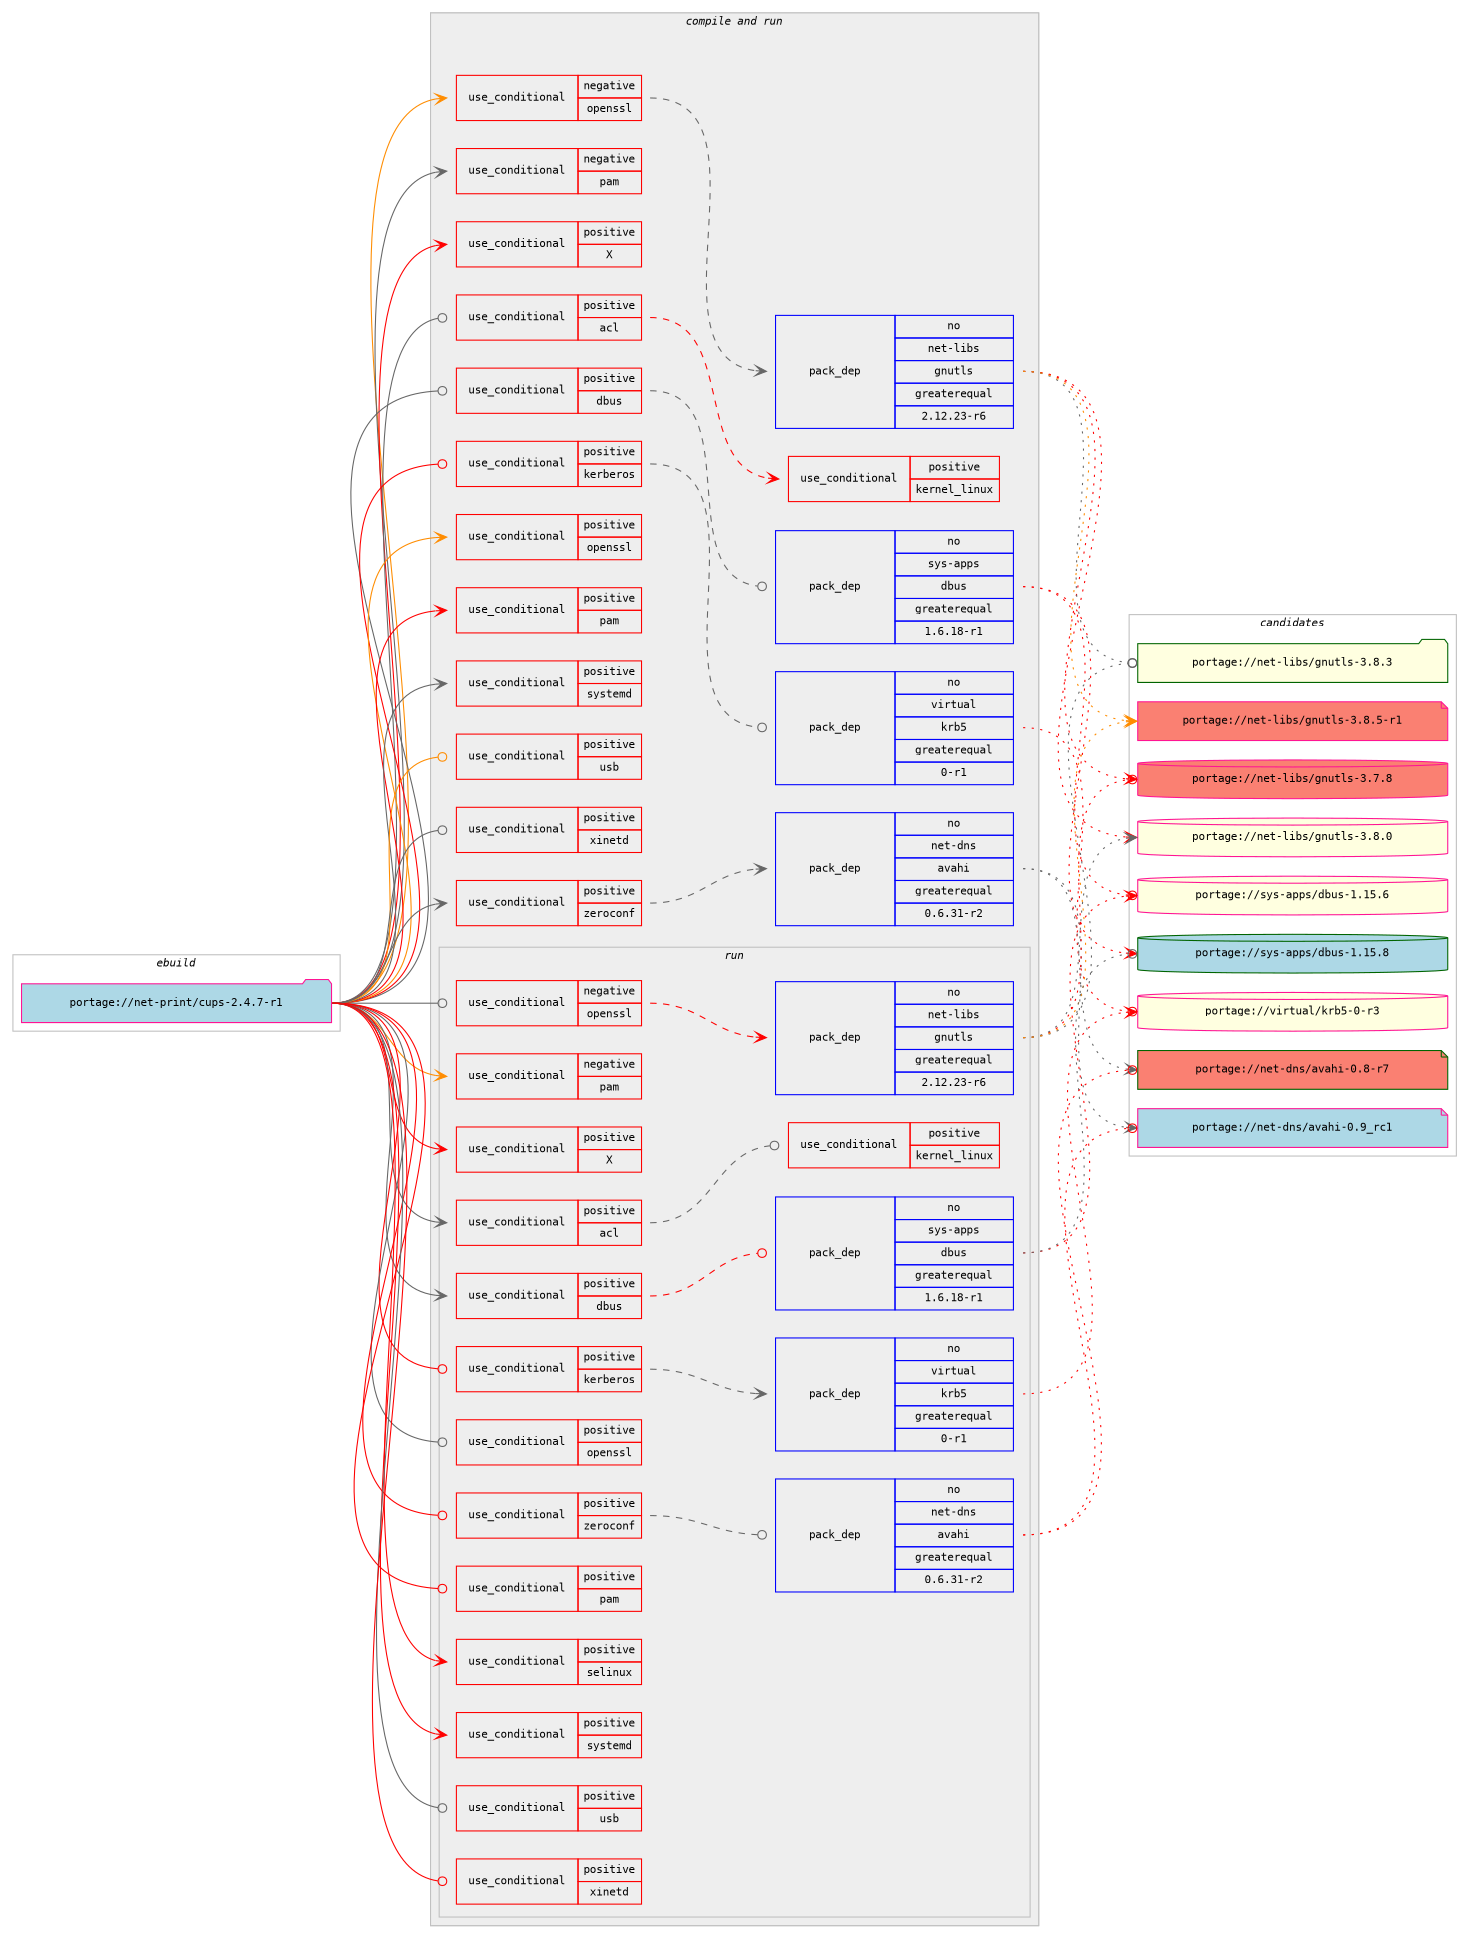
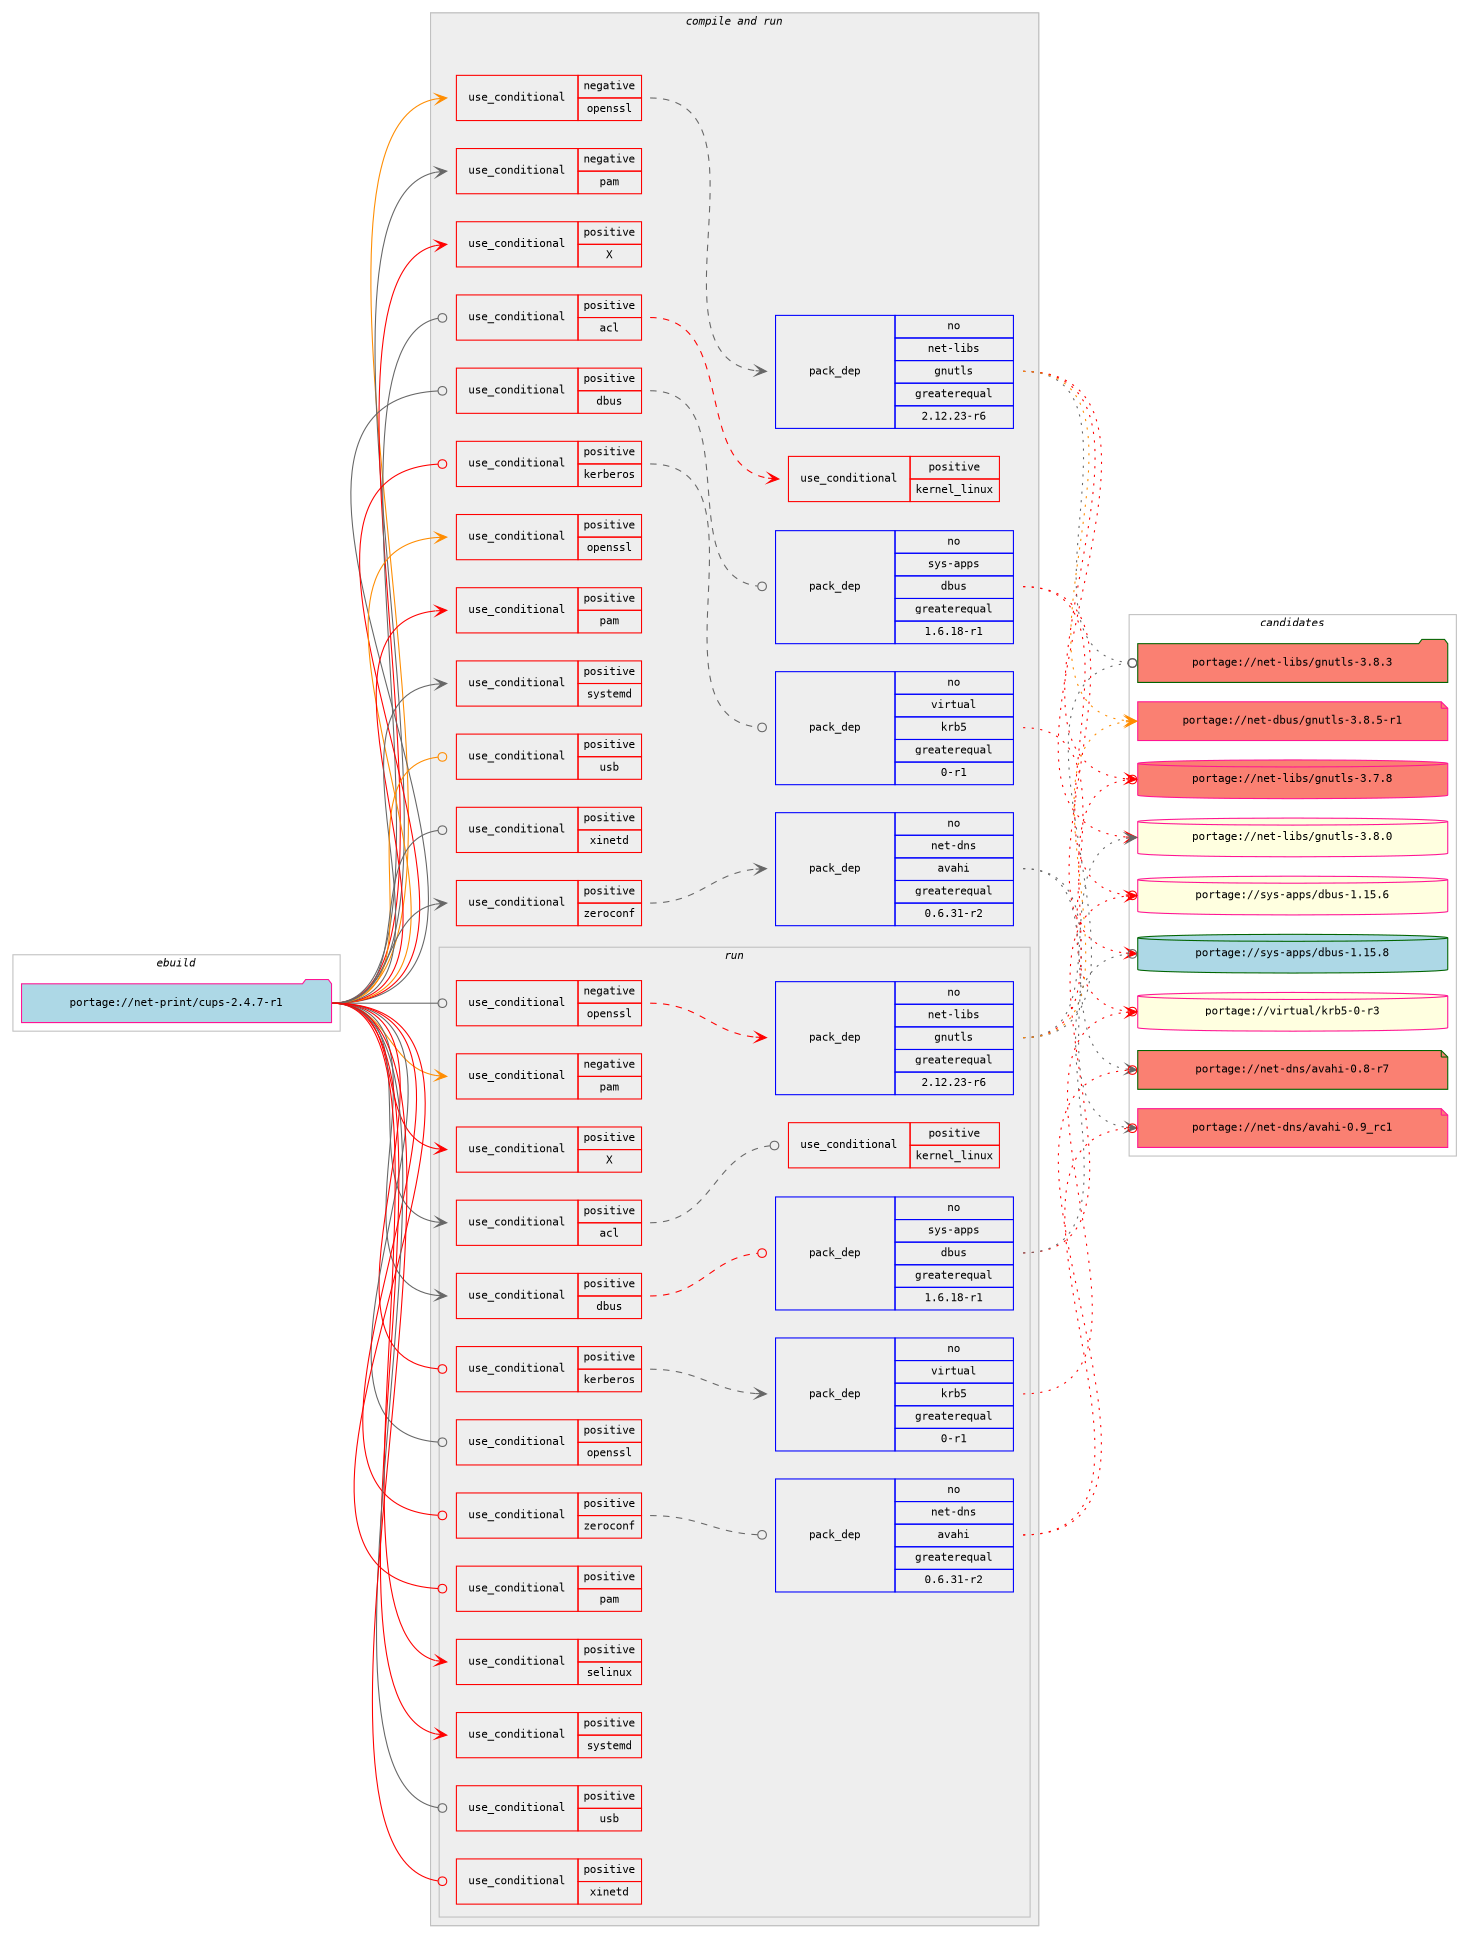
node "portage://net-libs/gnutls-3.8.3": fillcolor lightyellow -> salmon
node "portage://net-libs/gnutls-3.8.5-r1": label "portage://net-libs/gnutls-3.8.5-r1" -> "portage://net-dbus/gnutls-3.8.5-r1"
node "portage://net-dns/avahi-0.9_rc1": fillcolor lightblue -> salmon
